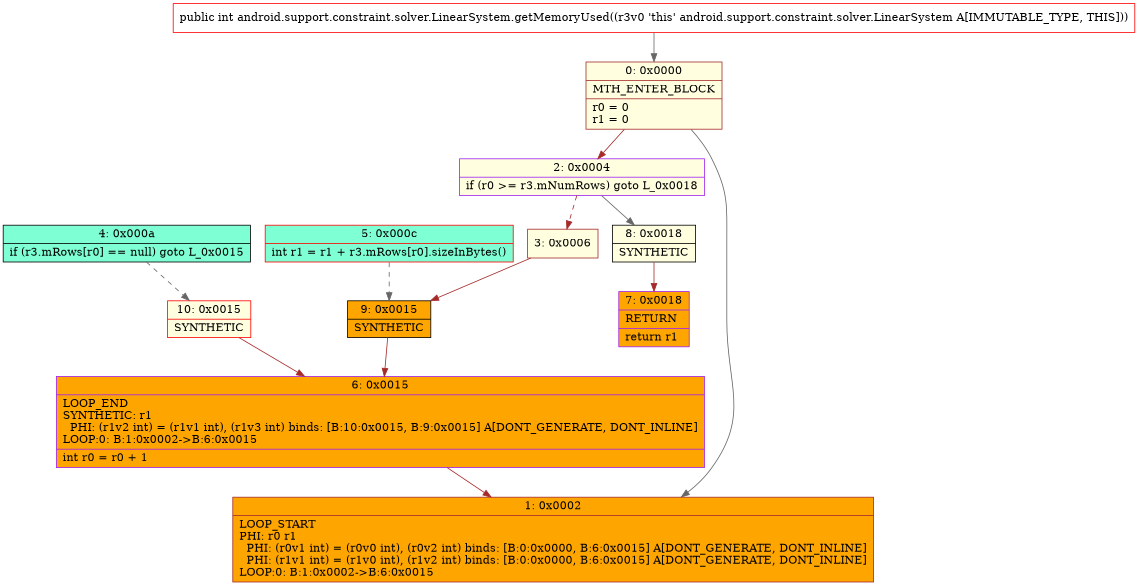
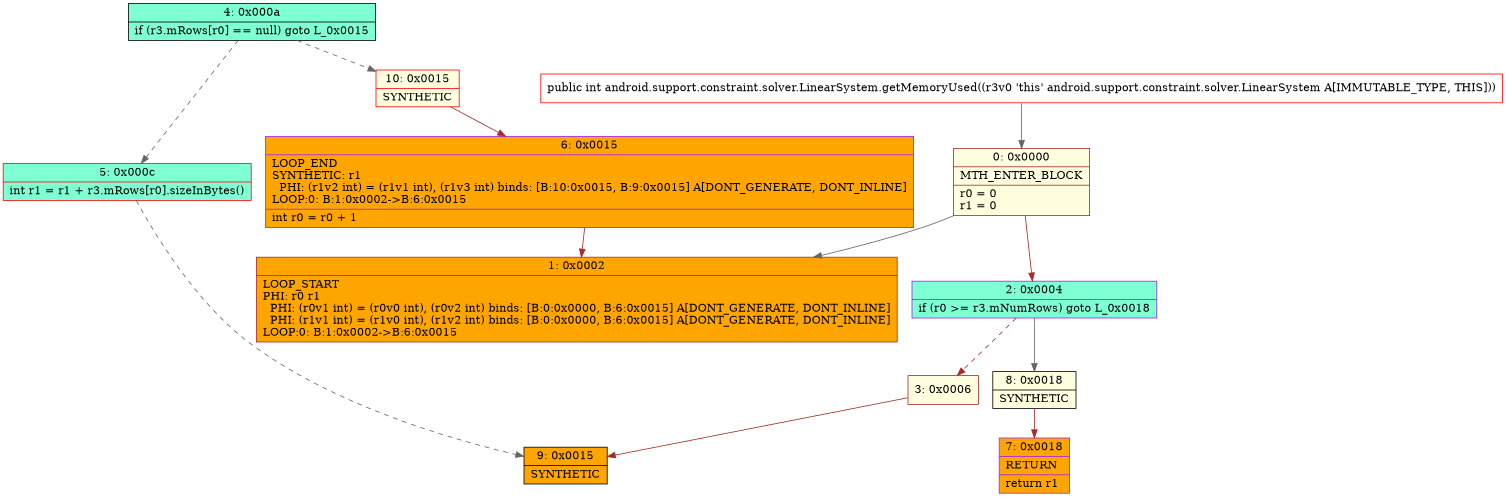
edge "4: 0x000a" -> "5: 0x000c": added
node "2: 0x0004": fillcolor lightyellow -> aquamarine
edge "9: 0x0015" -> "6: 0x0015": removed
